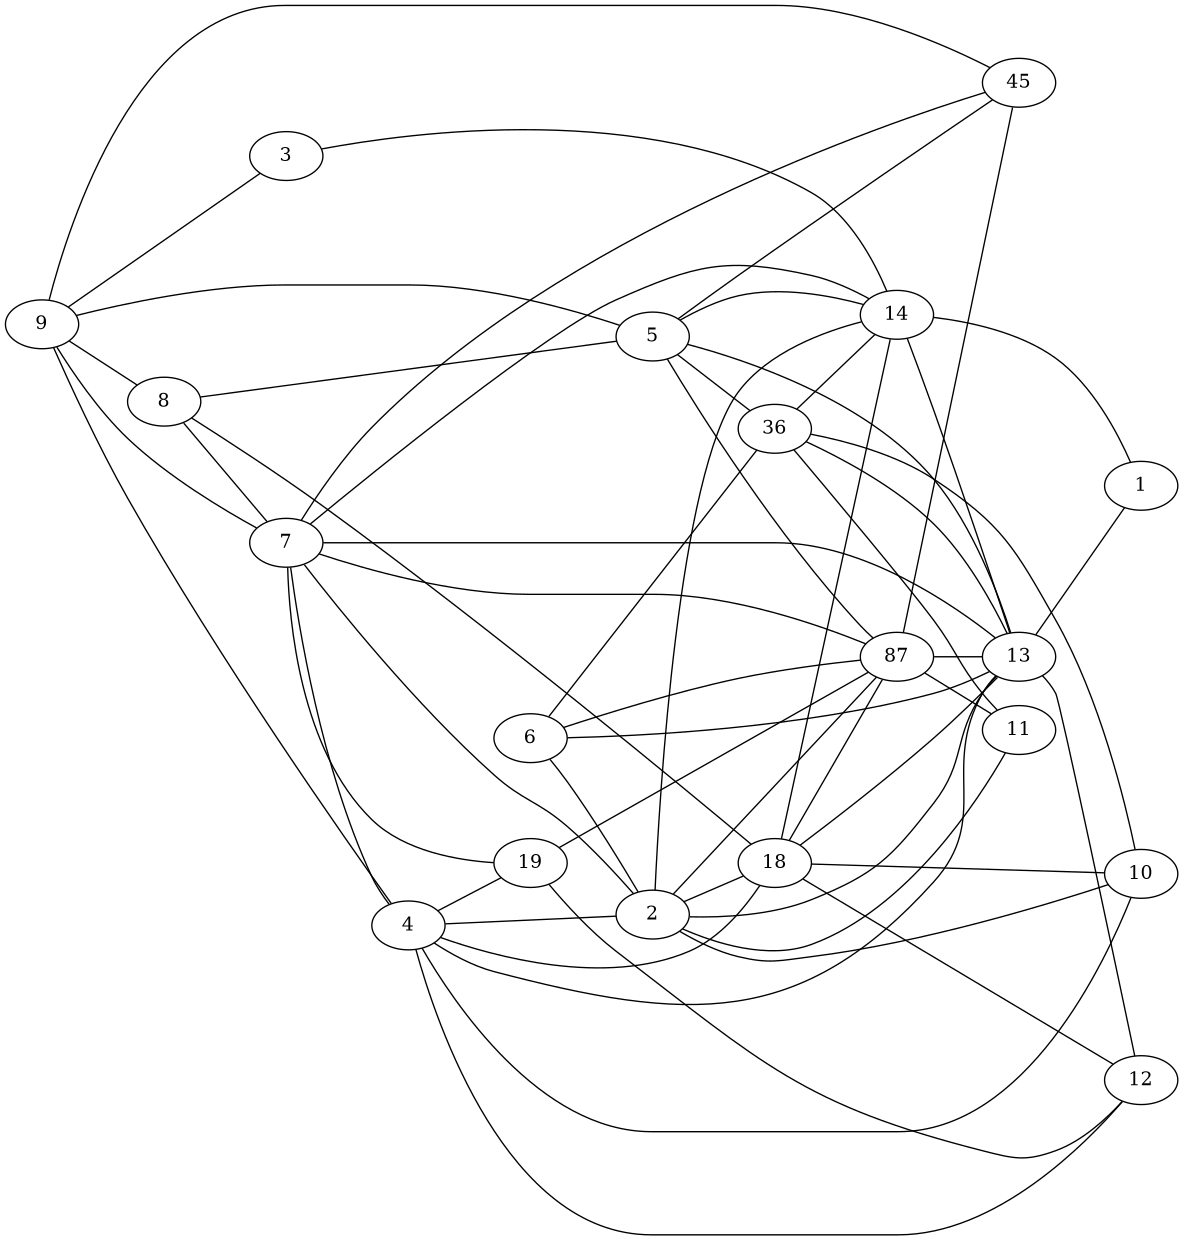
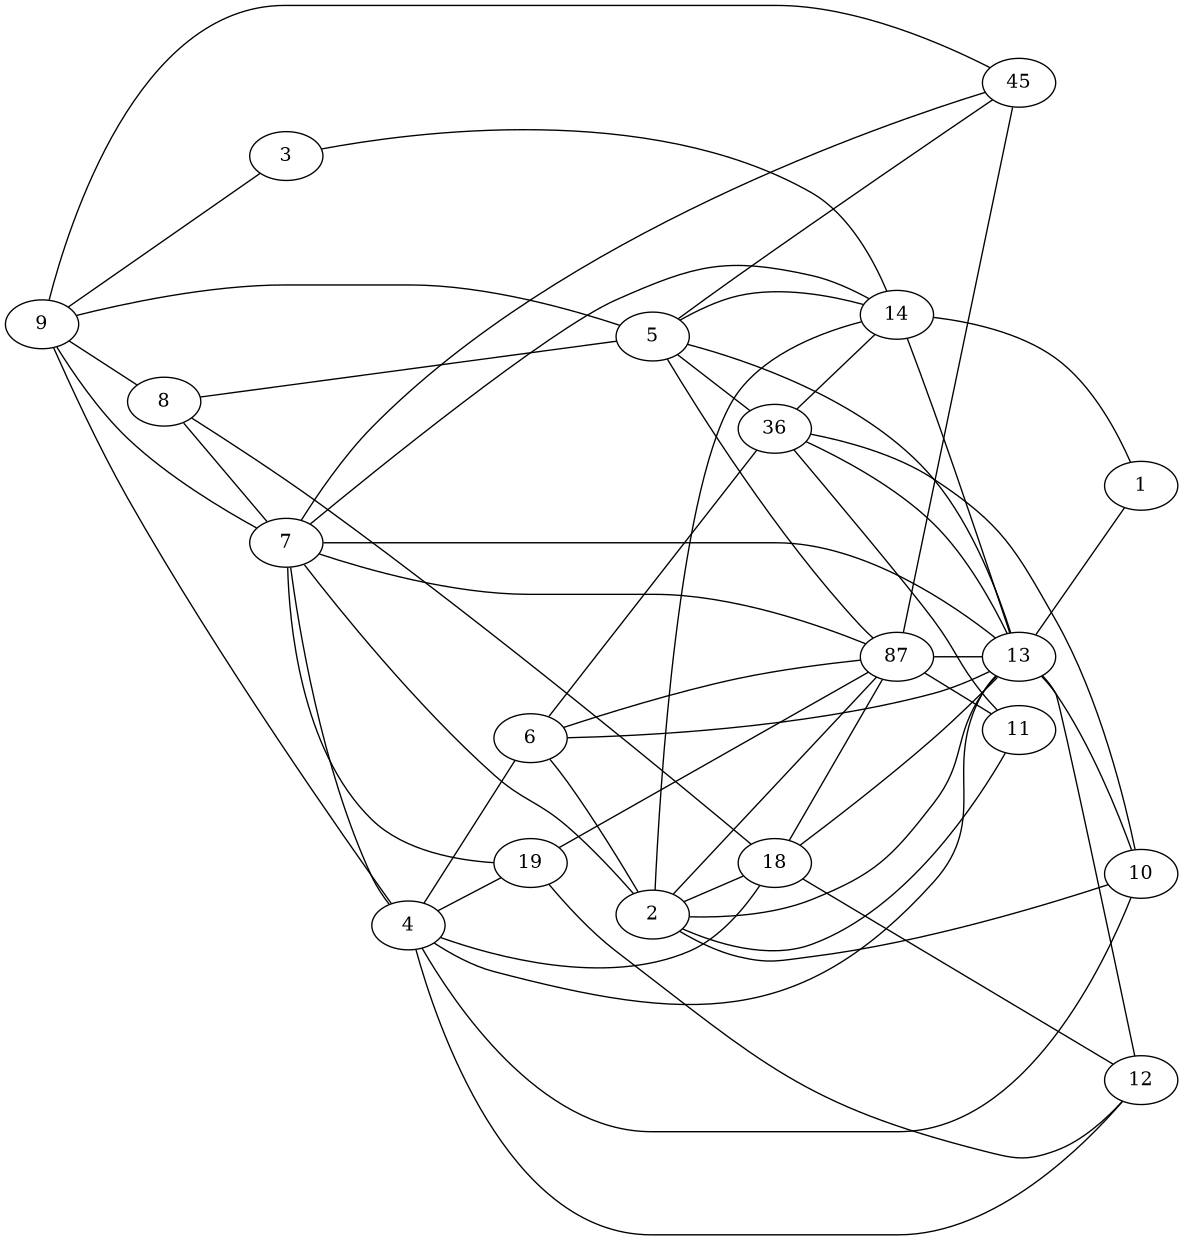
edge "14" -- "18": removed
edge "18" -- "10": now "13" -- "10"
edge "2" -- "4": now "6" -- "4"
